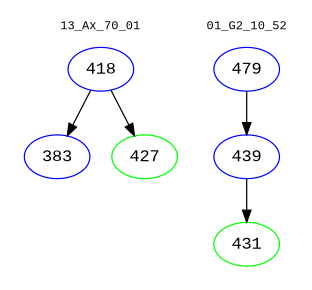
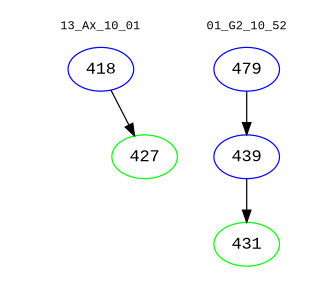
cluster "13_Ax_70_01": label "13_Ax_70_01" -> "13_Ax_10_01"
node "383": removed
